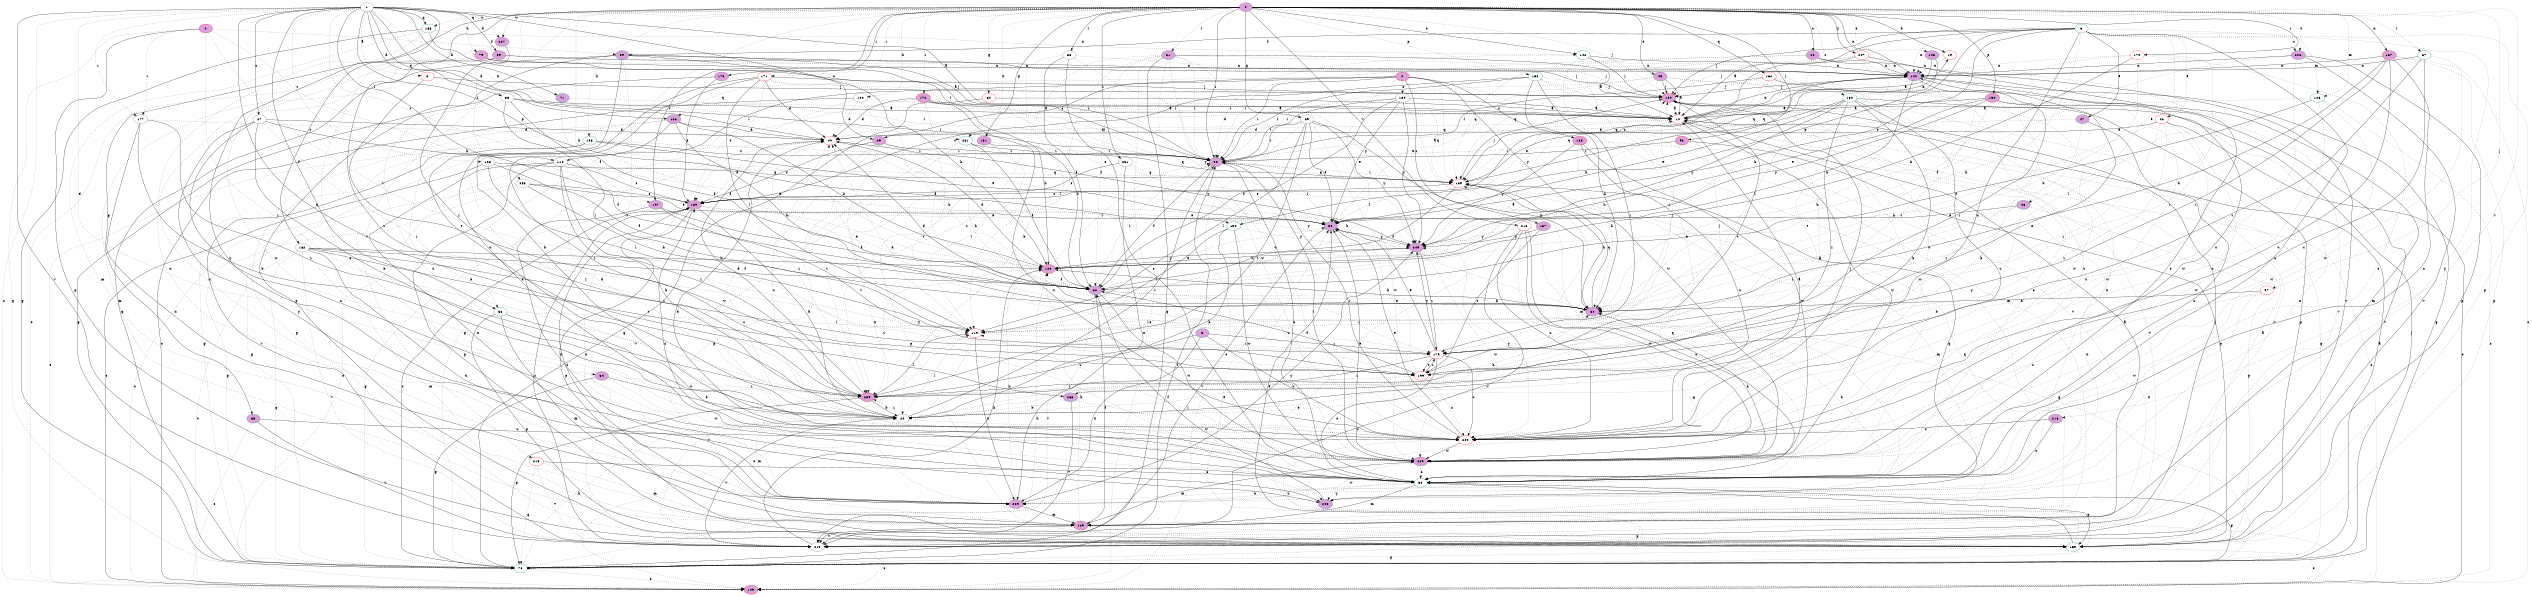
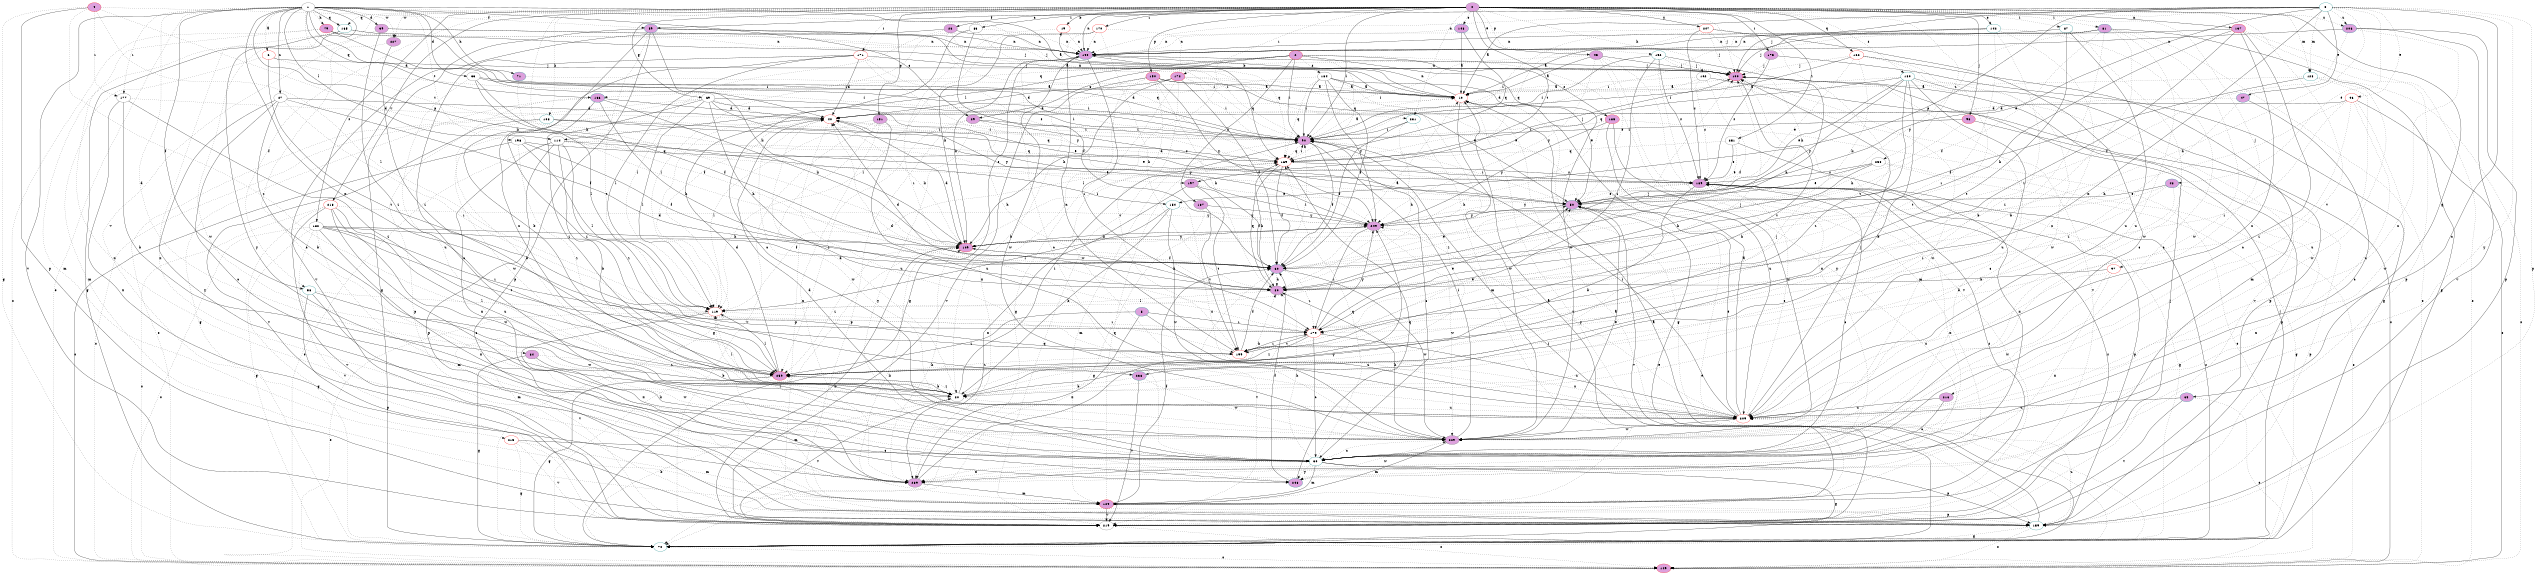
edge "165" -> "142": now "165" -> "140"
node "64": removed
edge "219" -> "169": added, label "q"
